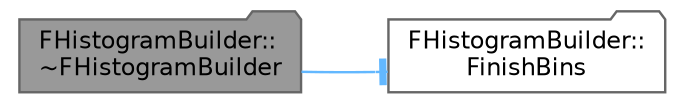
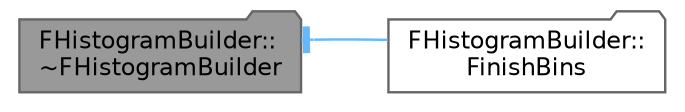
edge "FHistogramBuilder:: ~FHistogramBuilder" -> "FHistogramBuilder:: FinishBins": reversed
